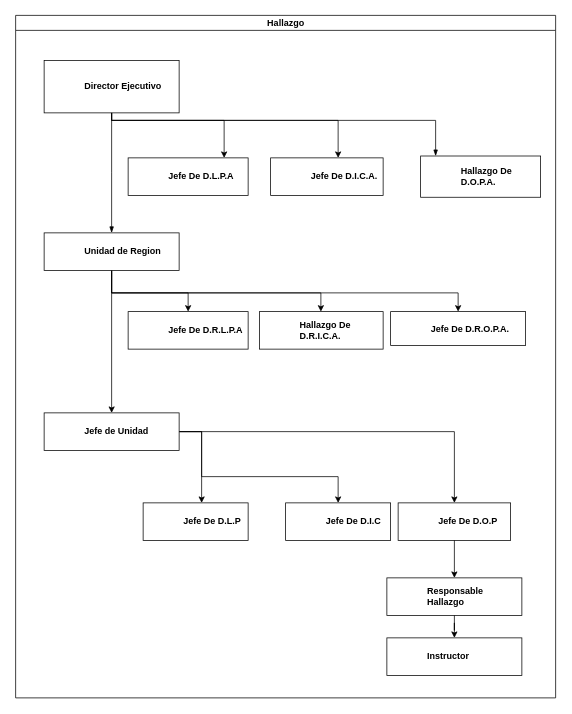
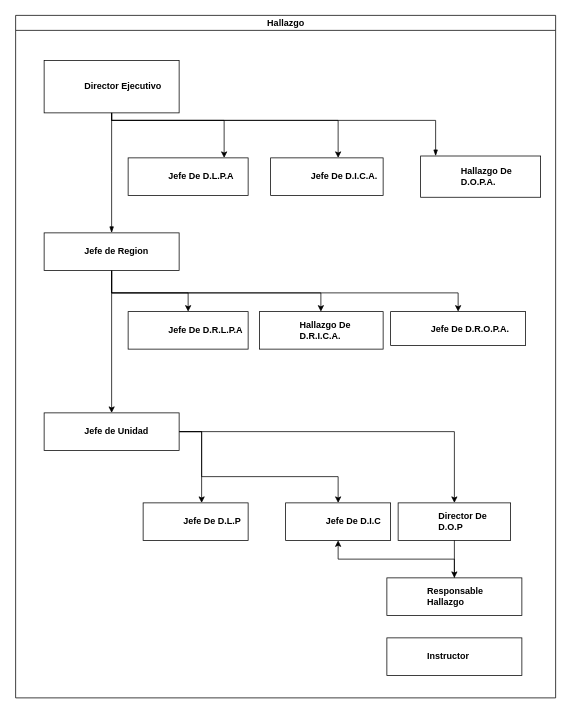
node "Unidad de Region": label "Unidad de Region" -> "Jefe de Region"
node "Jefe De D.O.P": label "Jefe De D.O.P" -> "Director De D.O.P"
edge "Responsable Hallazgo" -> "Instructor": now "Responsable Hallazgo" -> "Jefe De D.I.C"
